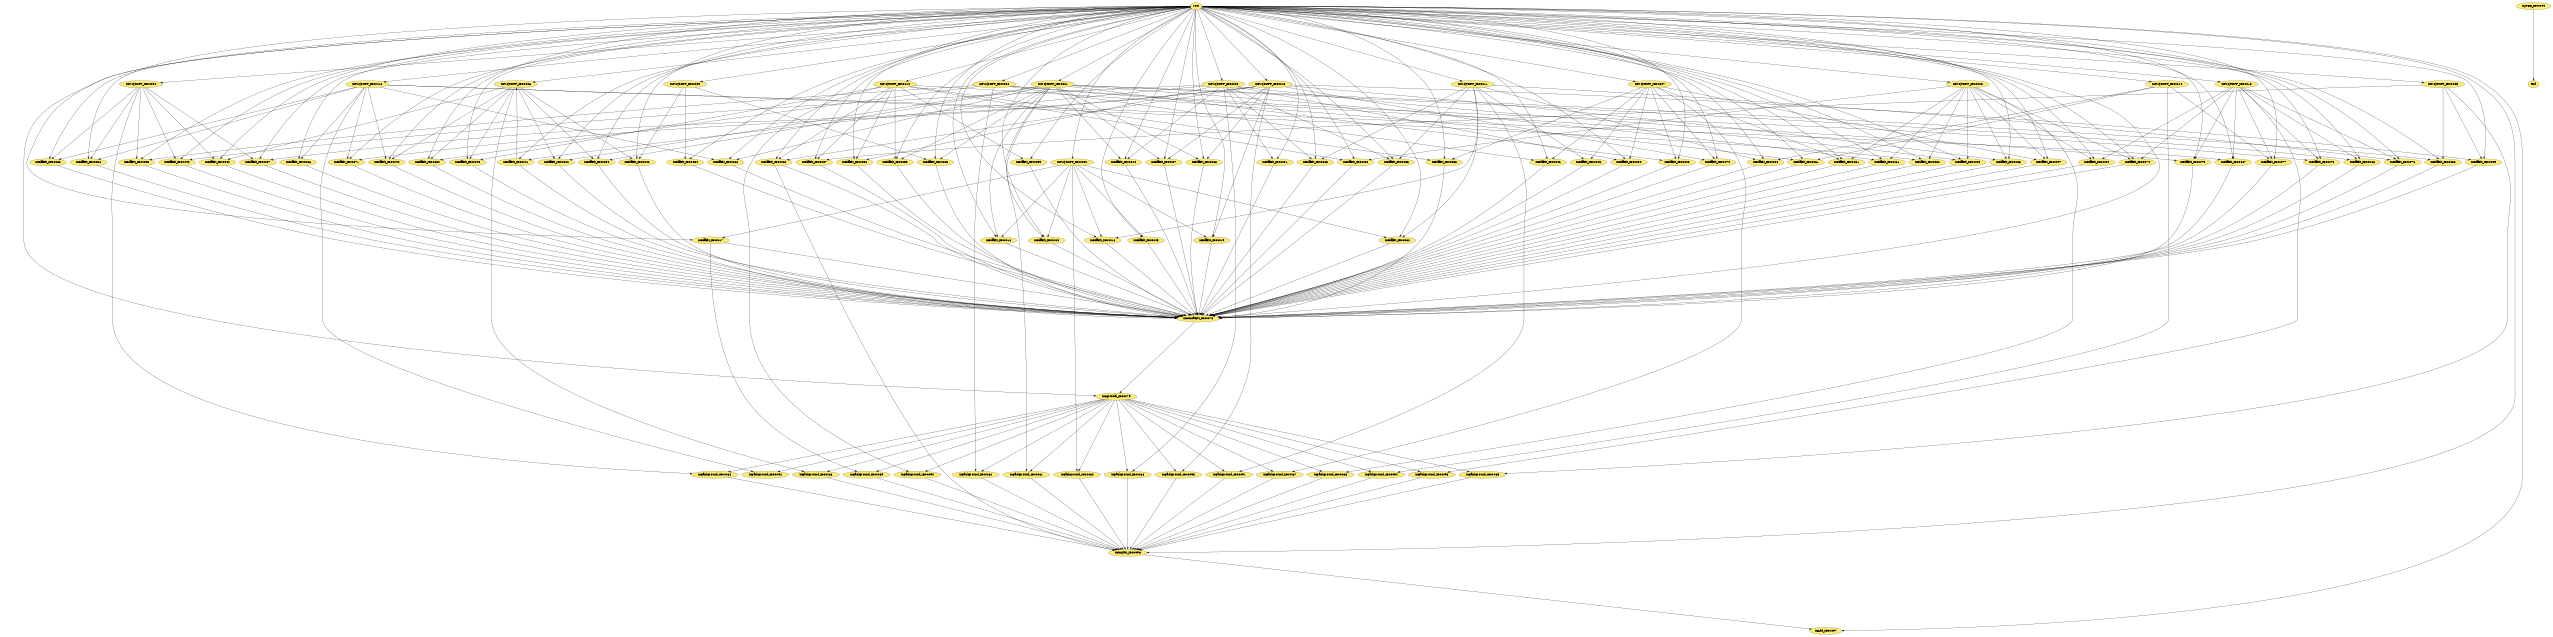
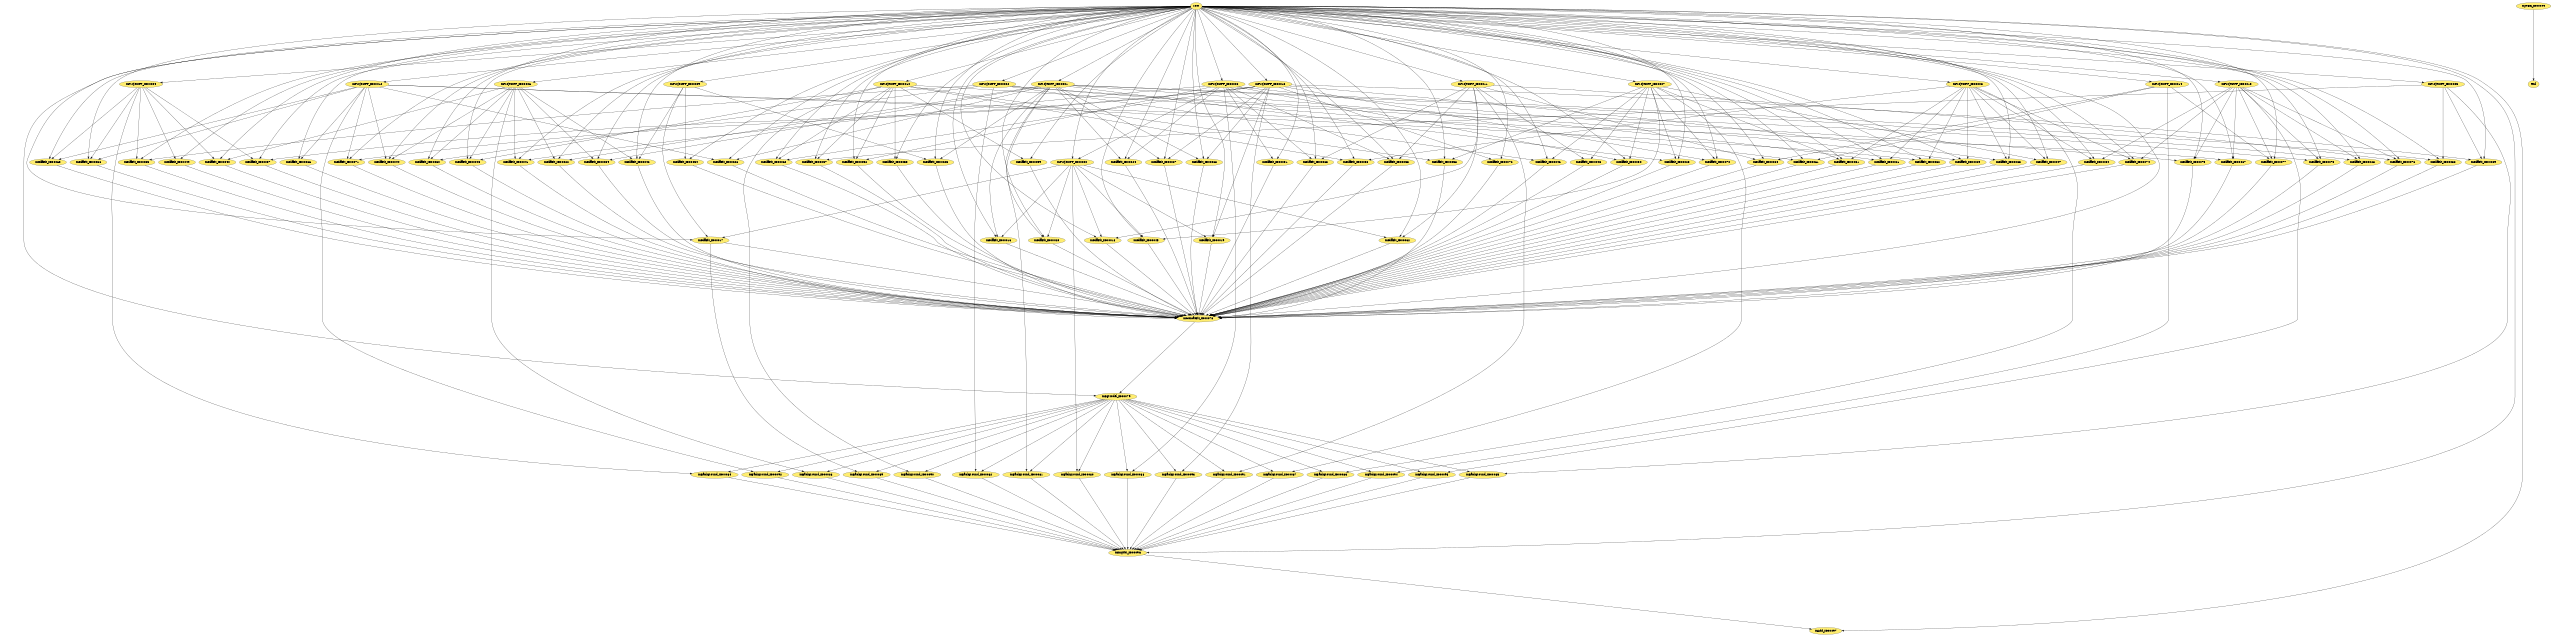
edge "mProjectPP_ID00008" -> "mDiffFit_ID00049": now "mProjectPP_ID00008" -> "mProjectPP_ID00000"
edge "mProjectPP_ID00001" -> "mDiffFit_ID00055": removed
edge "mDiffFit_ID00041" -> "mProjectPP_ID00006": reversed
node "mDiffFit_ID00072": added
edge "mProjectPP_ID00009" -> "mDiffFit_ID00017": added
edge "mProjectPP_ID00007" -> "mDiffFit_ID00045": added
edge "mDiffFit_ID00060" -> "mImgTbl_ID00096": now "mBackground_ID00092" -> "mImgTbl_ID00096"
